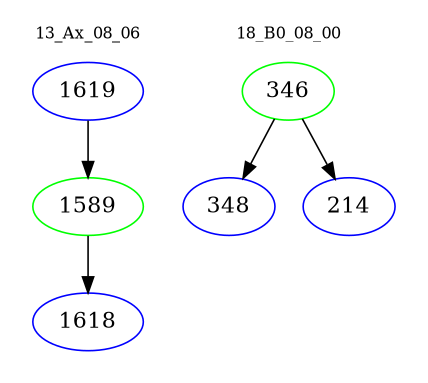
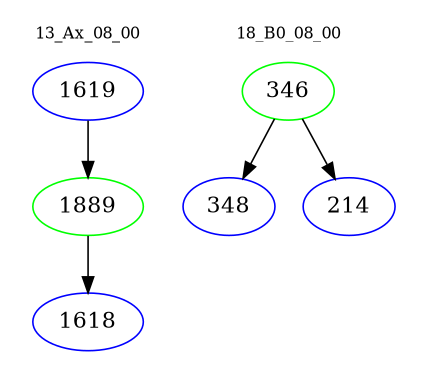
cluster "13_Ax_08_06": label "13_Ax_08_06" -> "13_Ax_08_00"
node "1589": label "1589" -> "1889"
